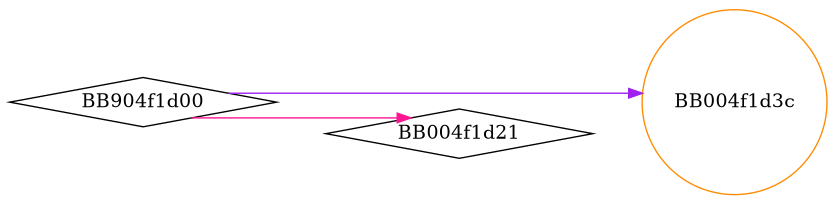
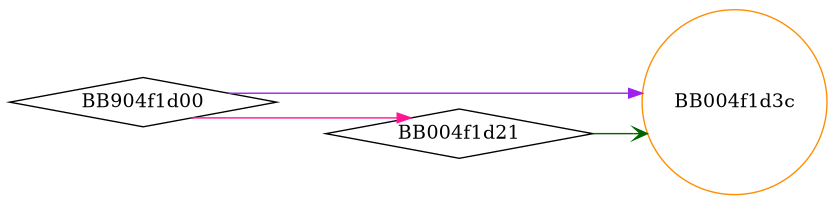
edge "BB004f1d21" -> "BB004f1d3c": added
